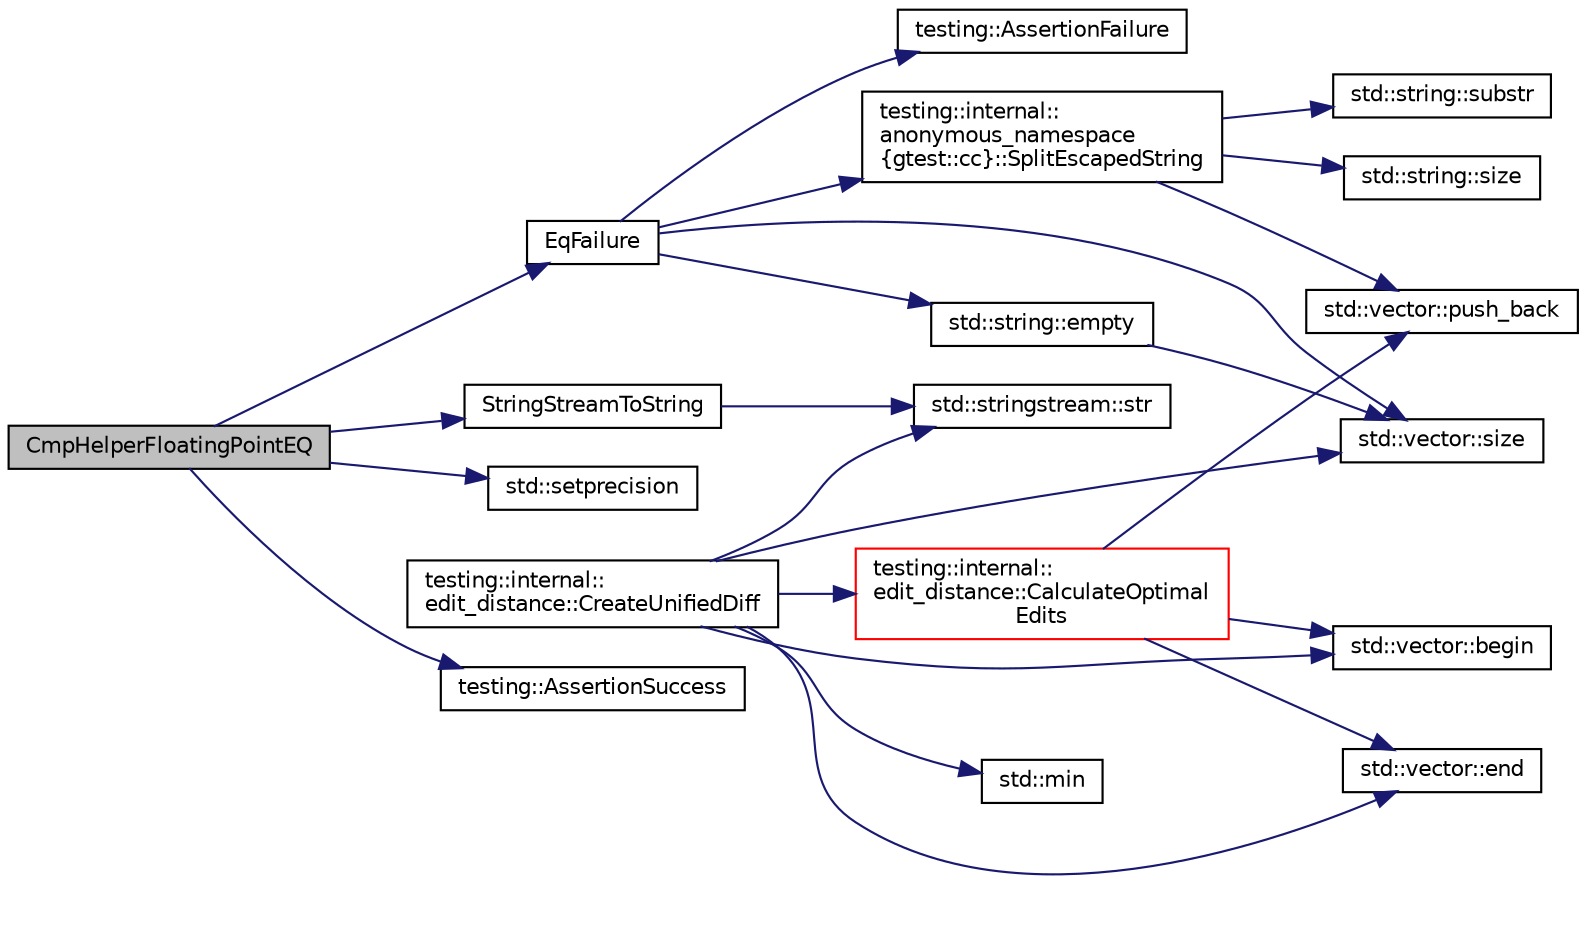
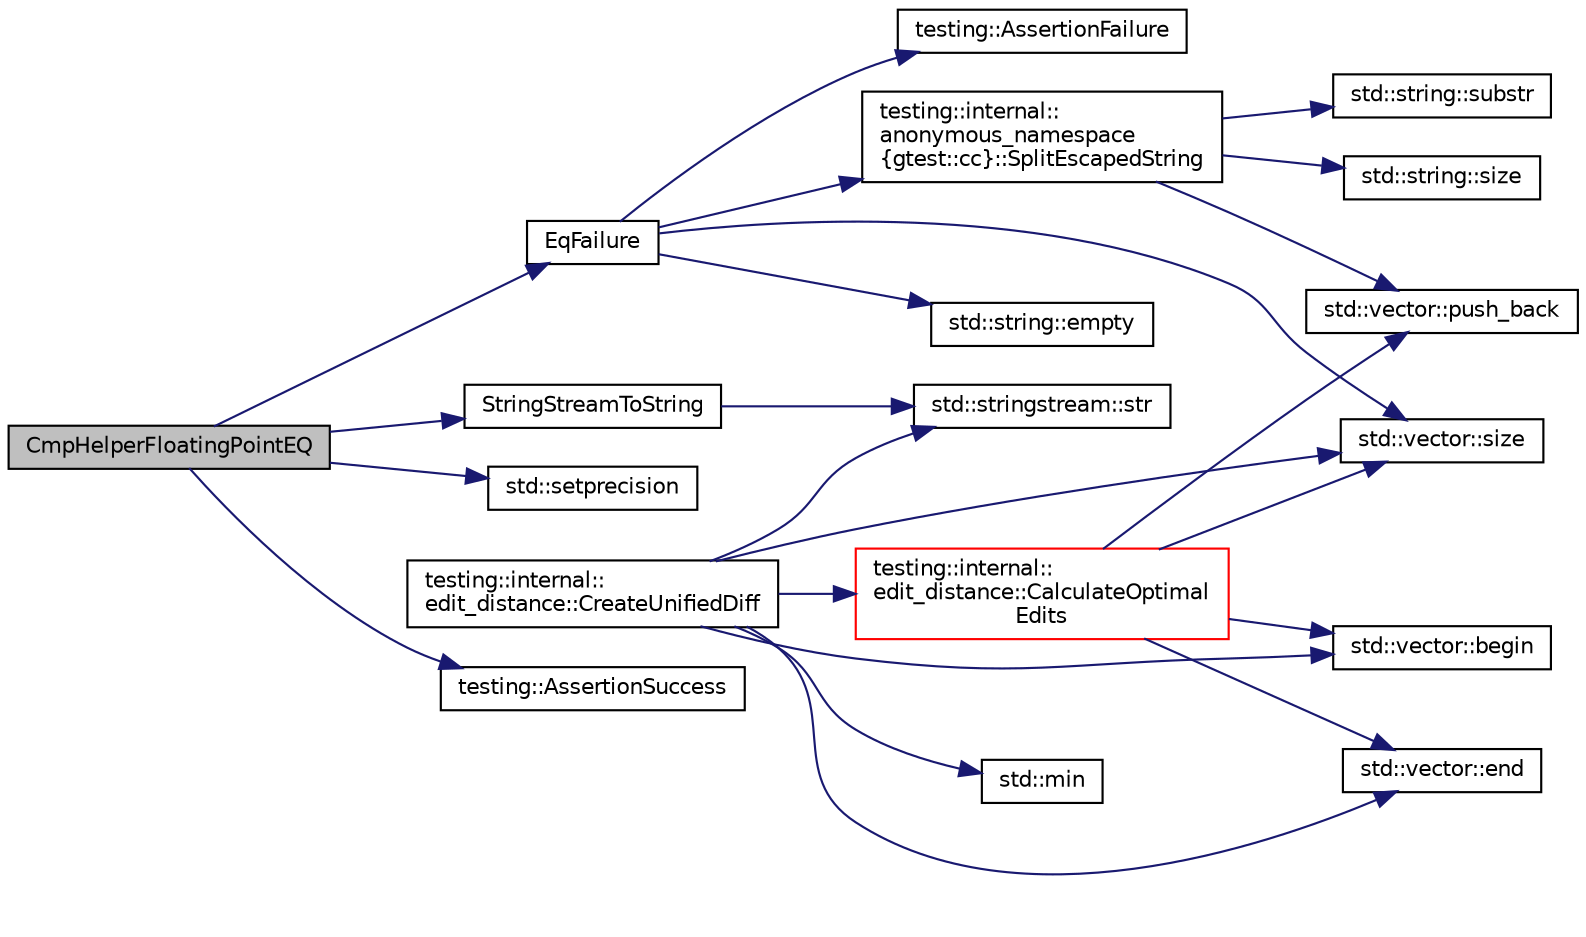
edge "std::string::empty" -> "std::vector::size": now "testing::internal:: edit_distance::CalculateOptimal Edits" -> "std::vector::size"
